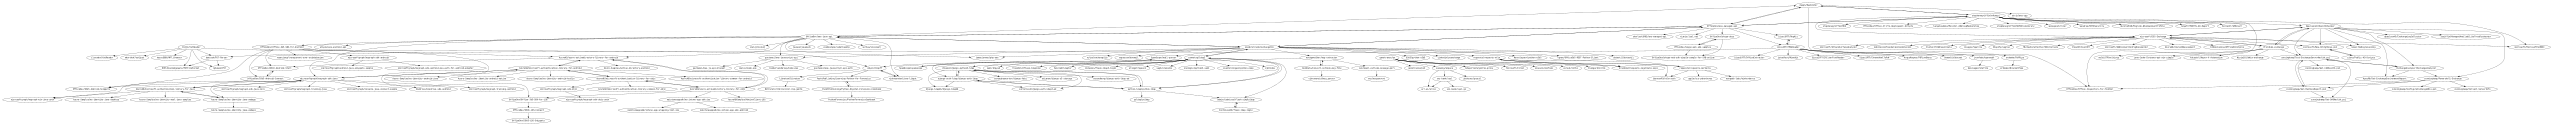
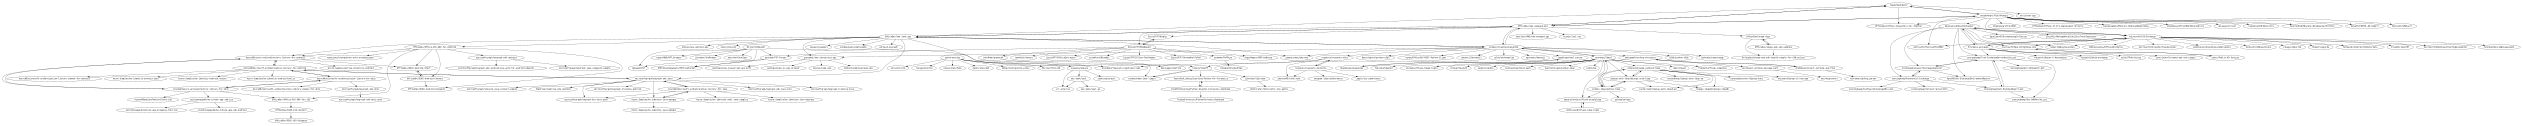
edge "cunninghamp/Powershell-Exchange" -> "OfficeDev/Office-Inspectors-for-Fiddler": now "cunninghamp/Powershell-Exchange" -> "ExchangeAnalyzer/ExchangeAnalyzer"
